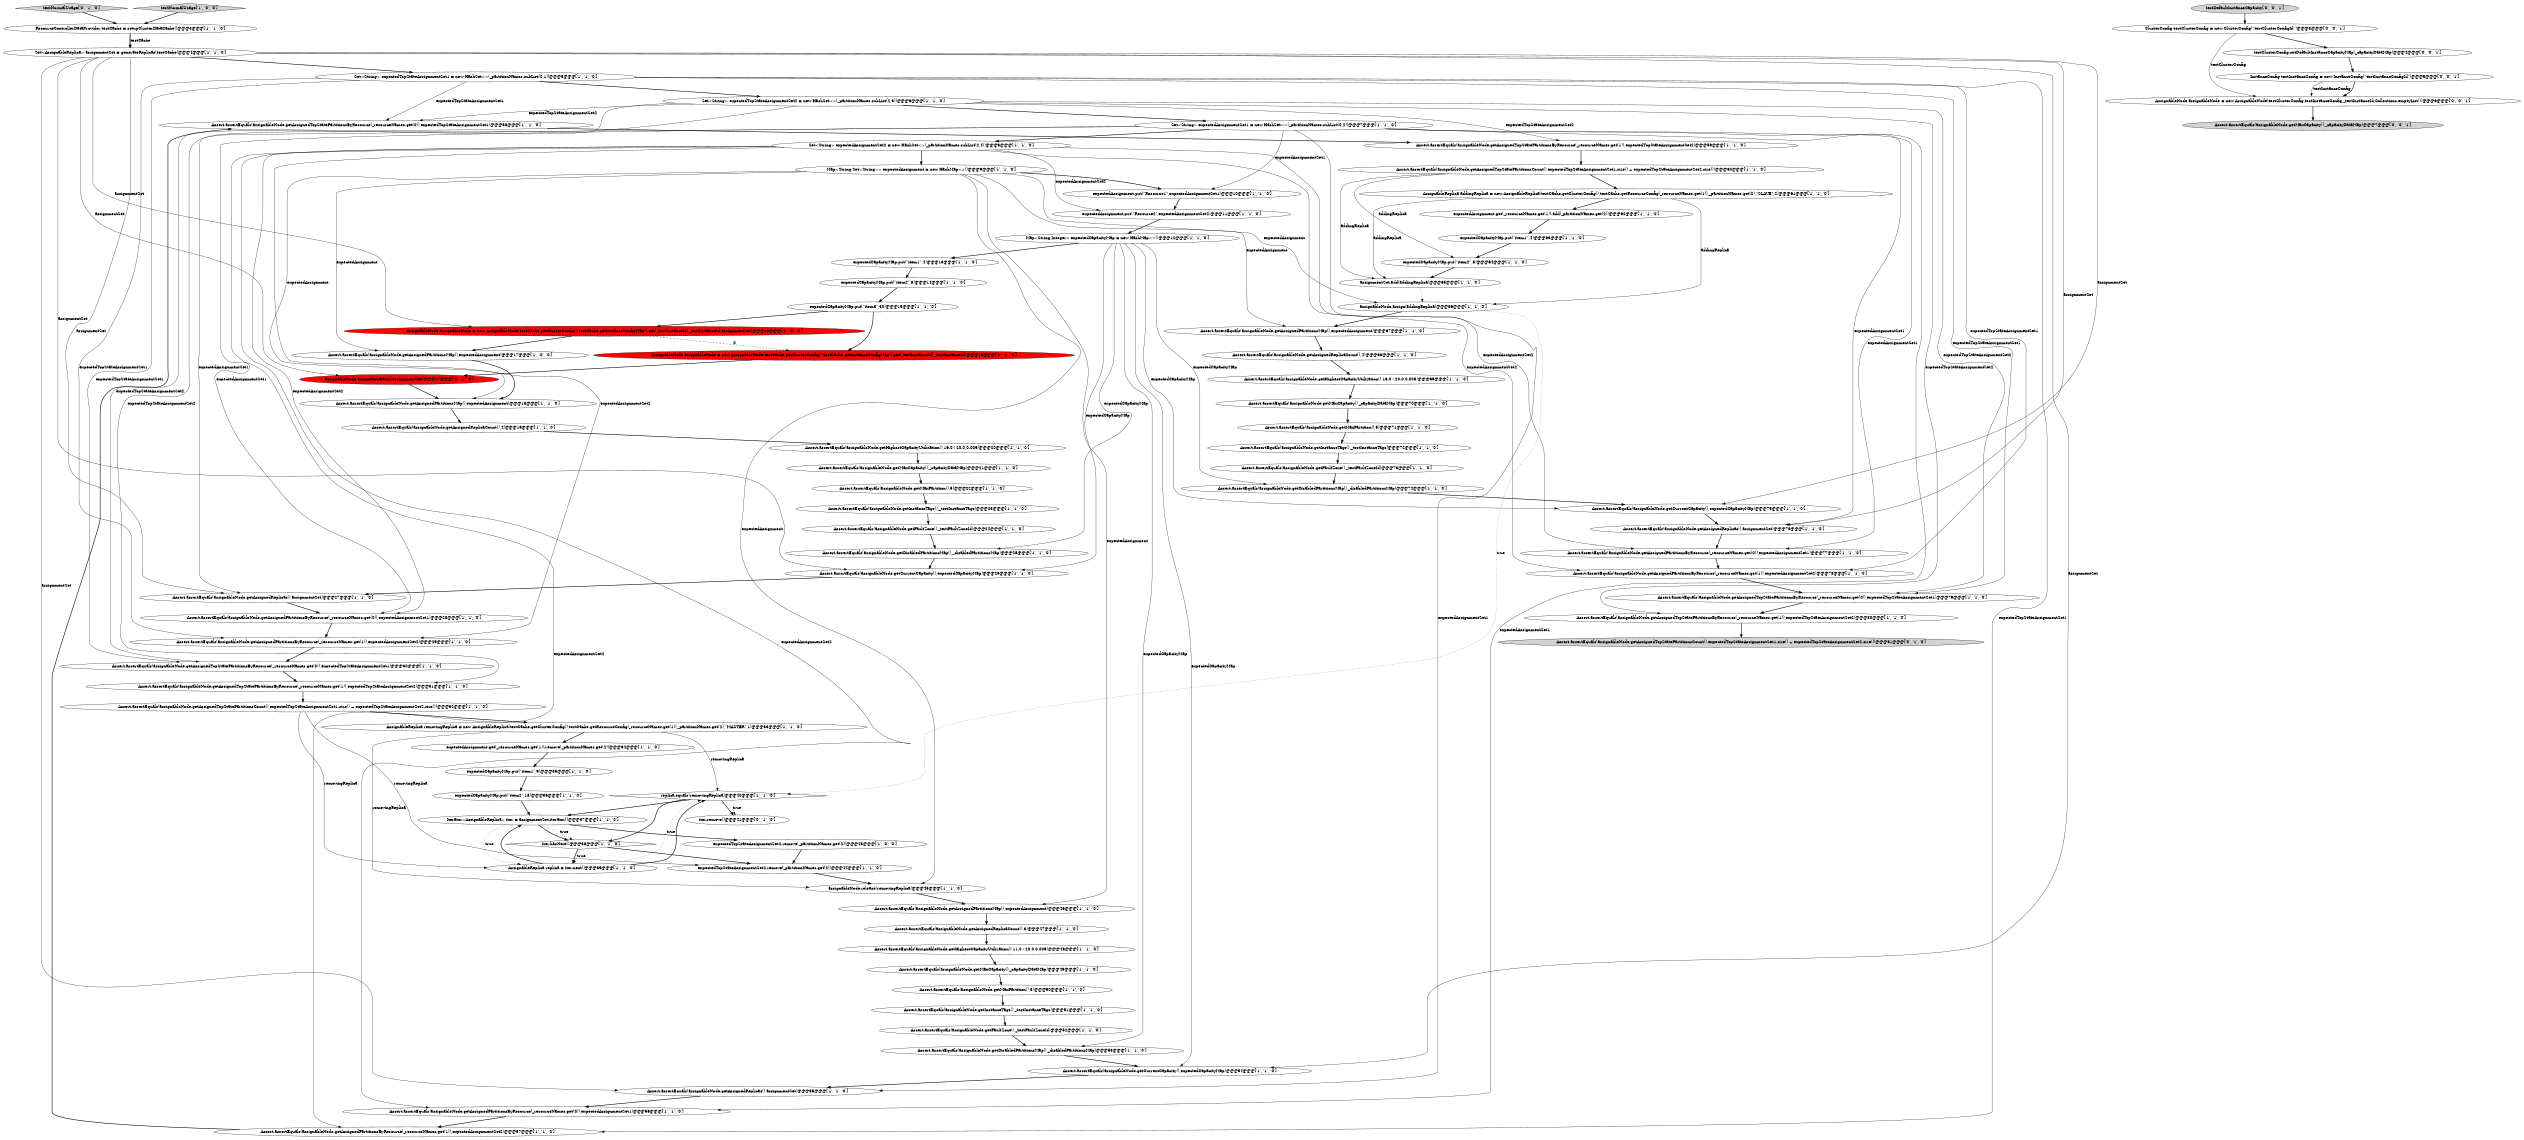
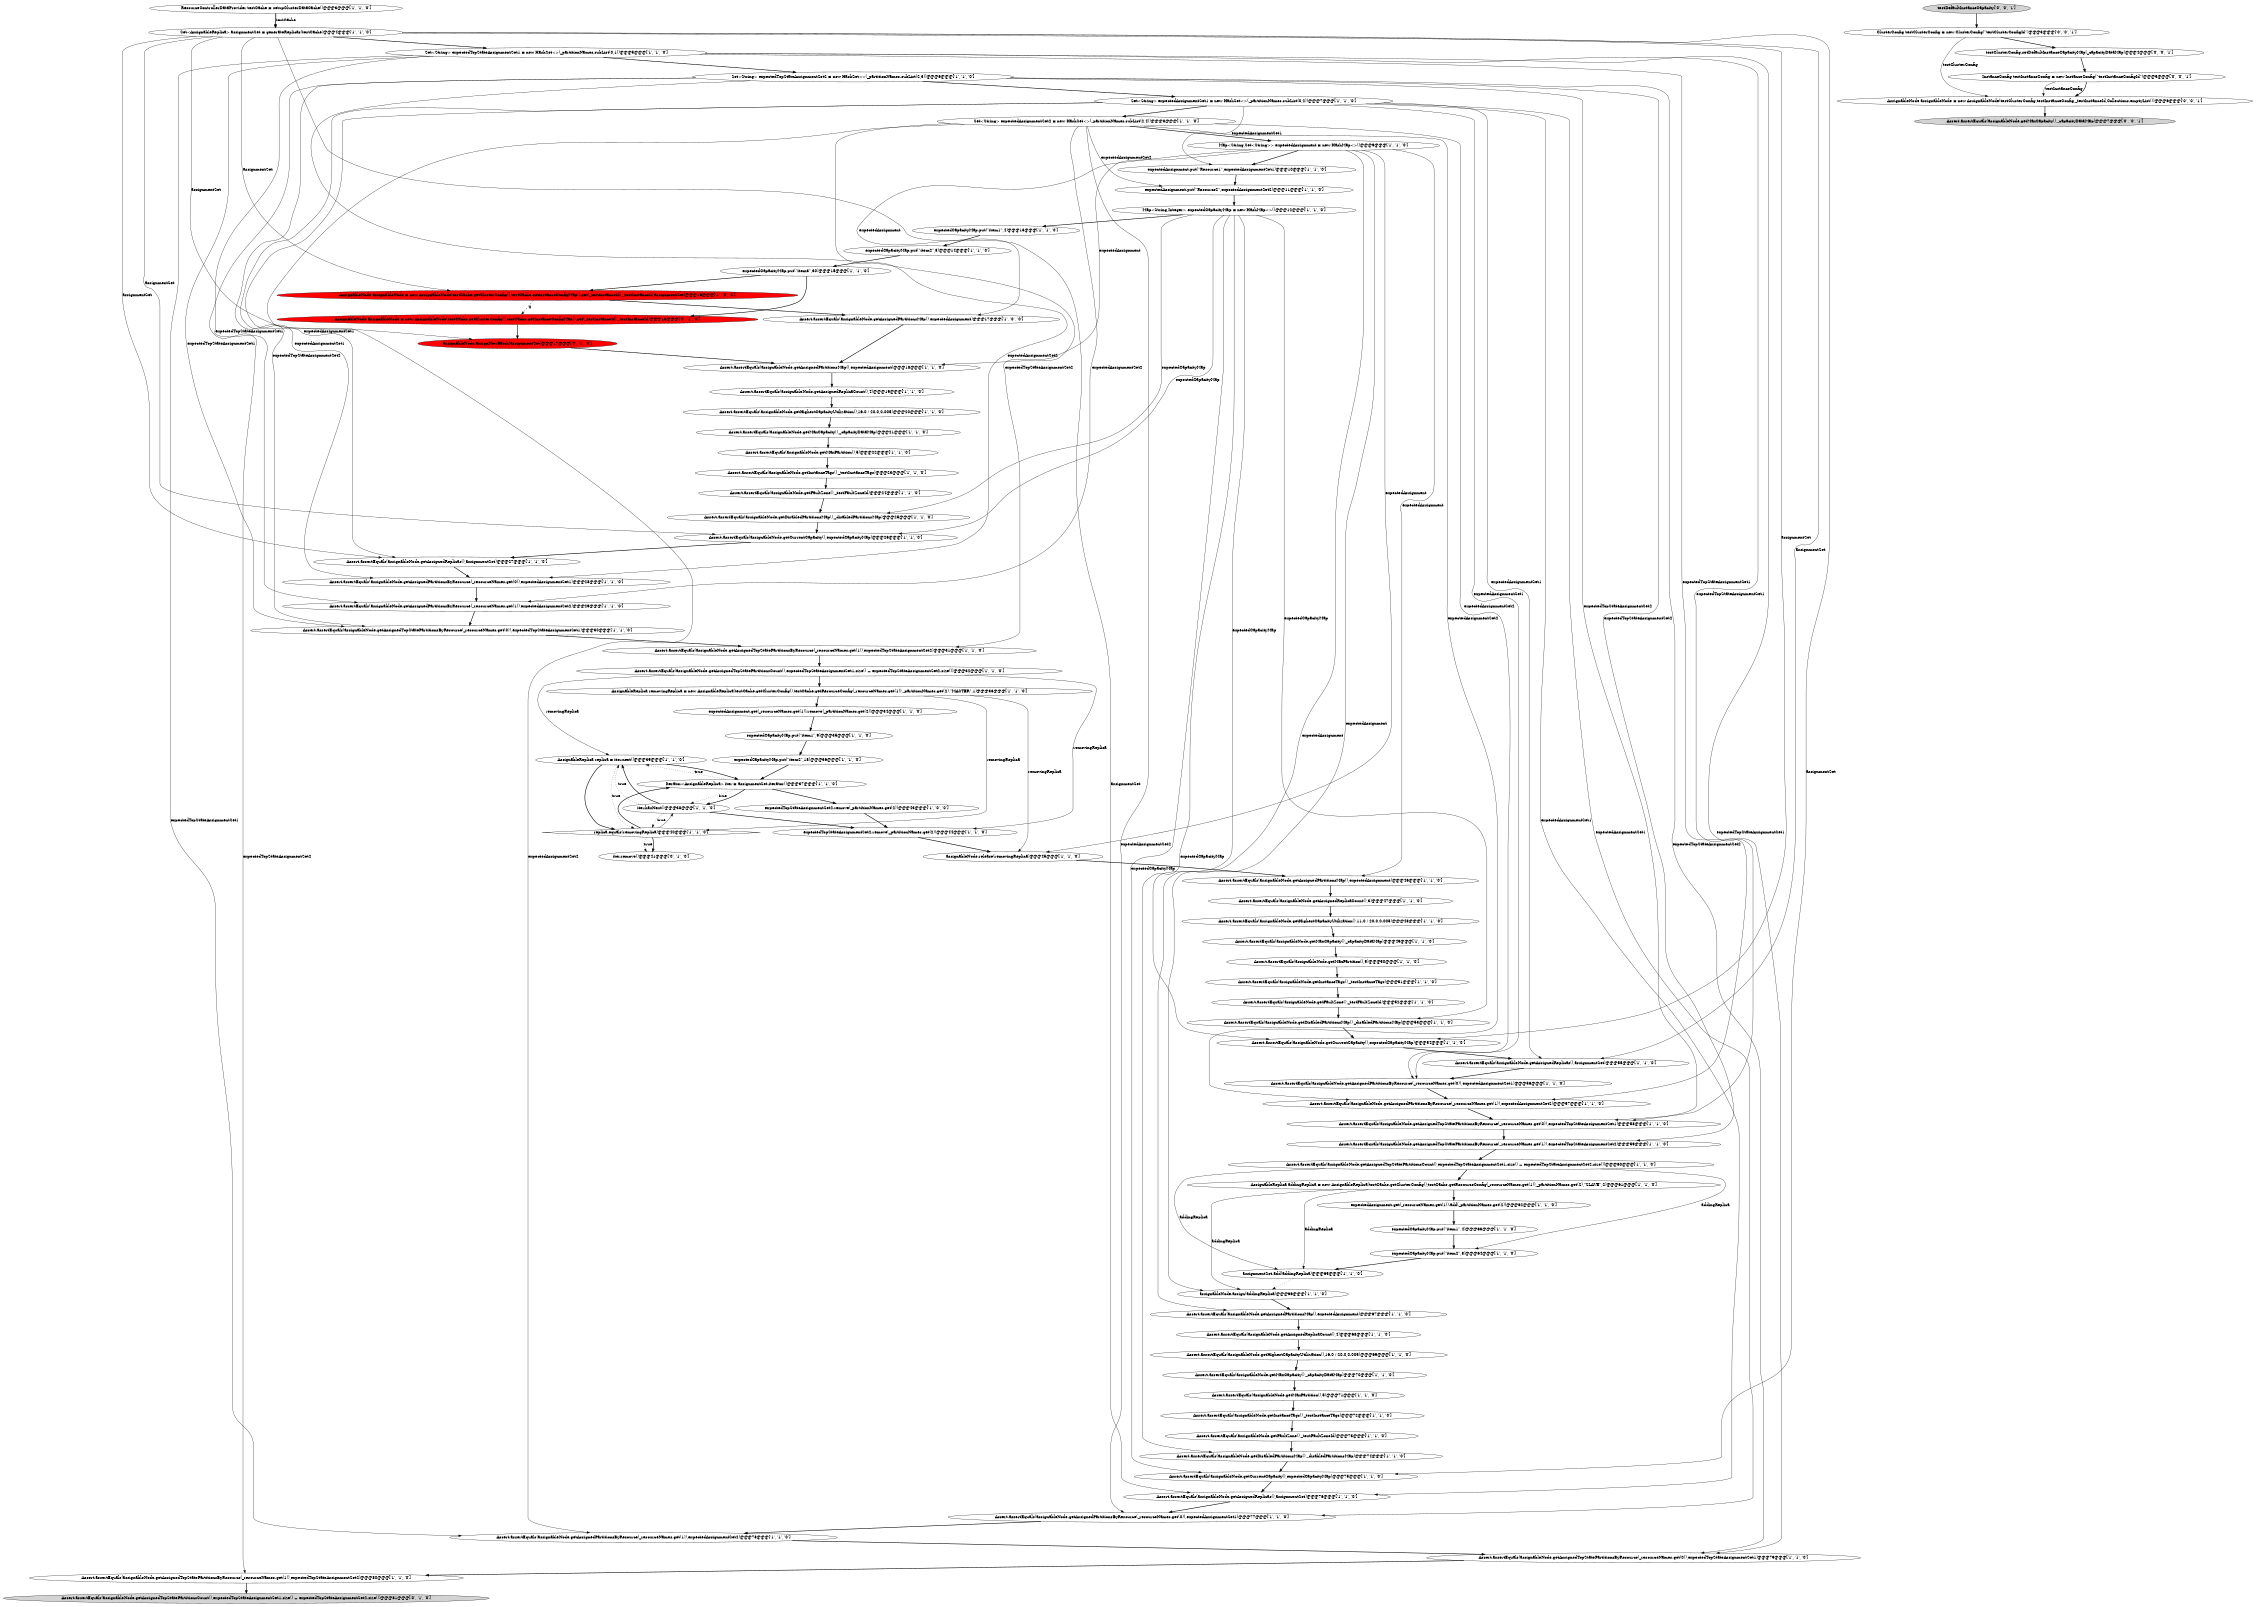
node "testNormalUsage['0', '1', '0']": removed
node "testNormalUsage['1', '0', '0']": removed
edge "assignableNode.assign(addingReplica)@@@66@@@['1', '1', '0']" -> "replica.equals(removingReplica)@@@40@@@['1', '1', '0']": now "iter.hasNext()@@@38@@@['1', '1', '0']" -> "replica.equals(removingReplica)@@@40@@@['1', '1', '0']"
edge "replica.equals(removingReplica)@@@40@@@['1', '1', '0']" -> "iter.hasNext()@@@38@@@['1', '1', '0']": style bold -> solid
node "iter.hasNext()@@@38@@@['1', '1', '0']": shape diamond -> ellipse
